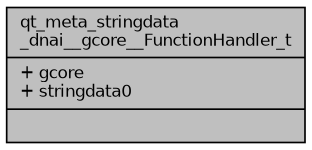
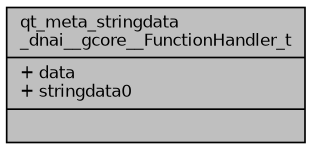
node "qt_meta_stringdata": text "+ gcore" -> "+ data"
